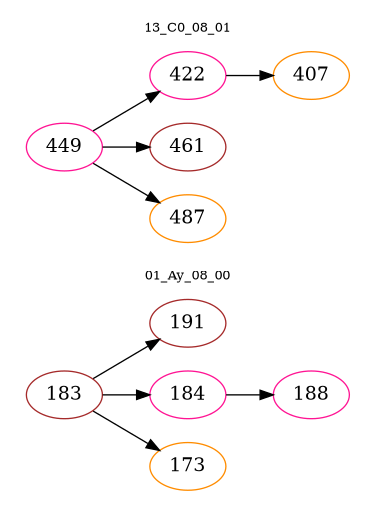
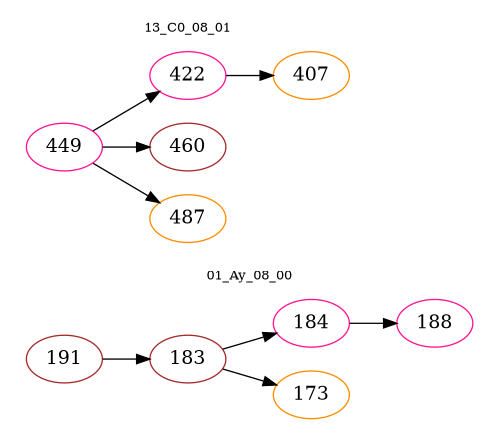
node "461": label "461" -> "460"
edge "183" -> "191": reversed
